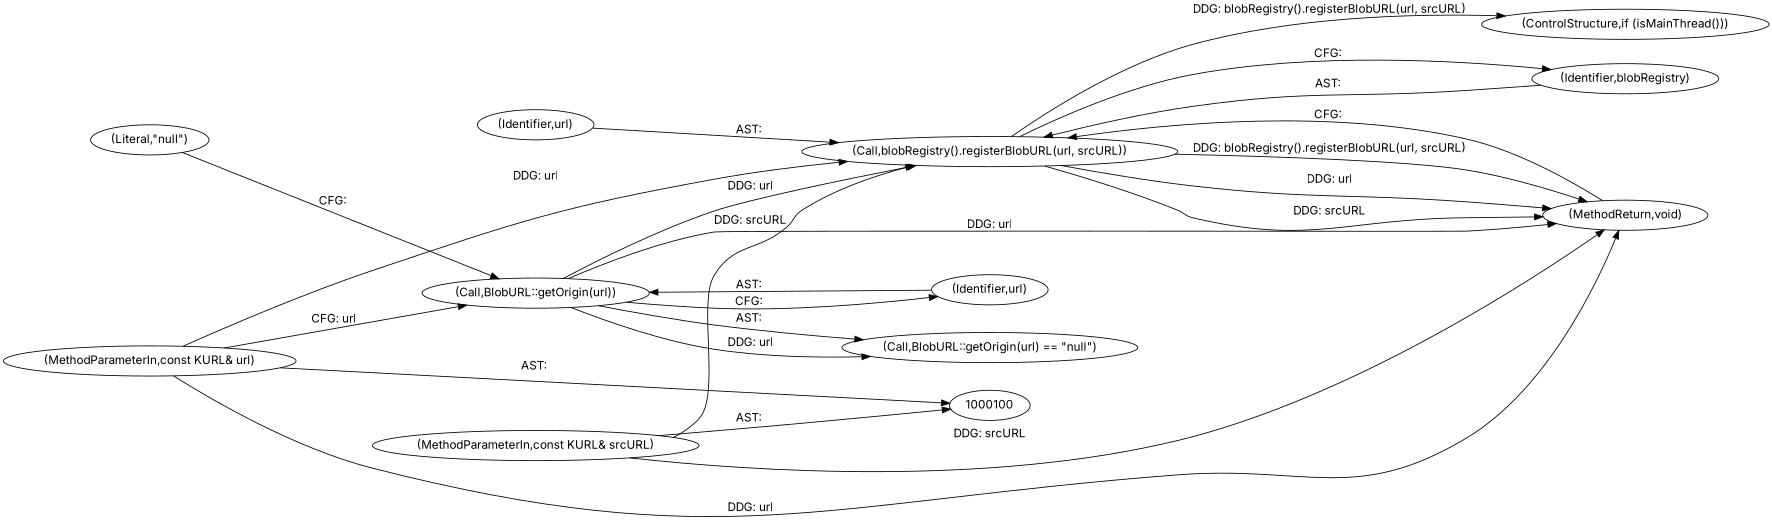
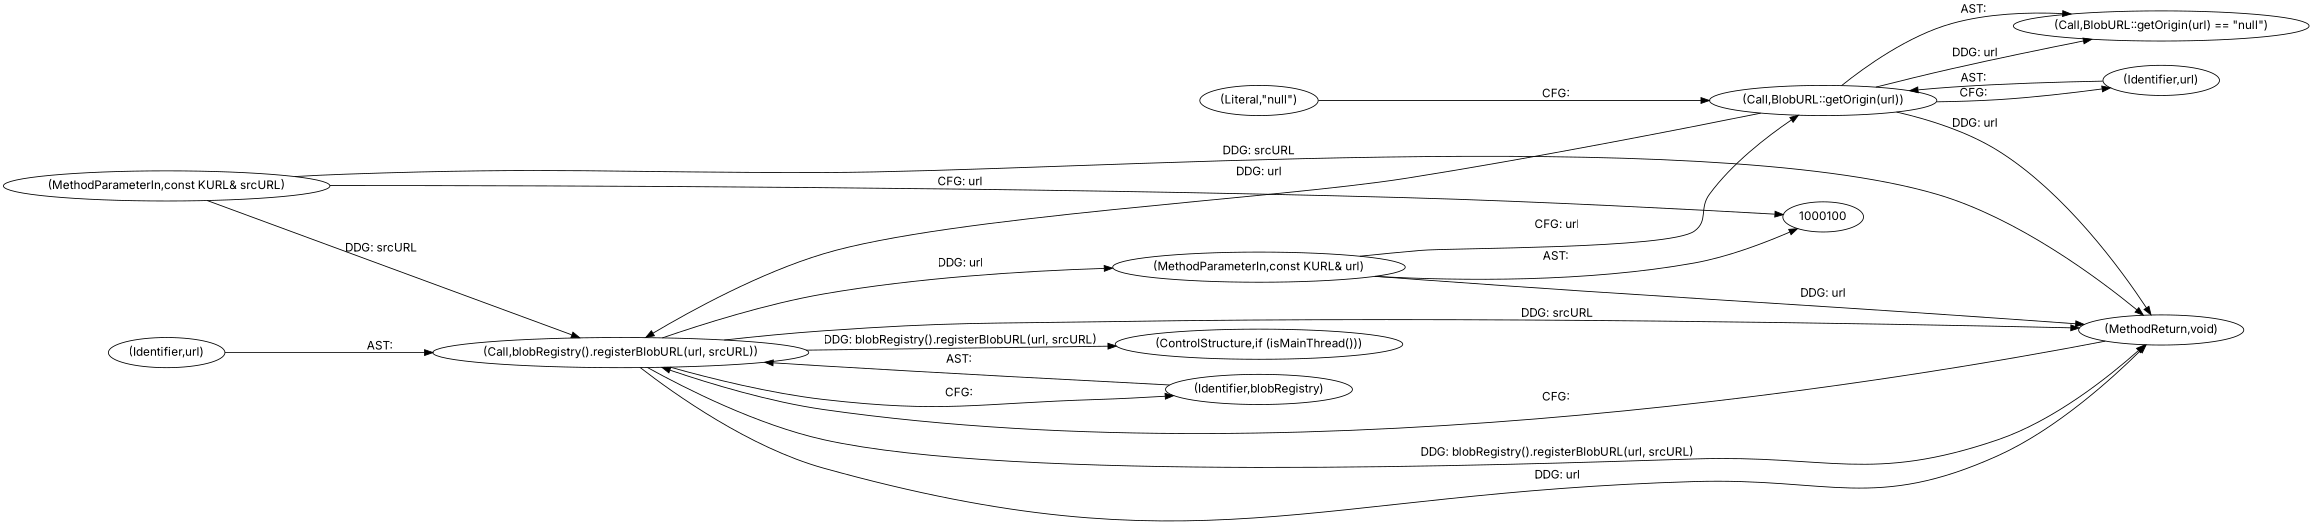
edge "(MethodParameterIn,const KURL& url)" -> "(Call,blobRegistry().registerBlobURL(url, srcURL))": reversed
edge "(MethodParameterIn,const KURL& srcURL)" -> "1000100": label "AST: " -> "CFG: url"
